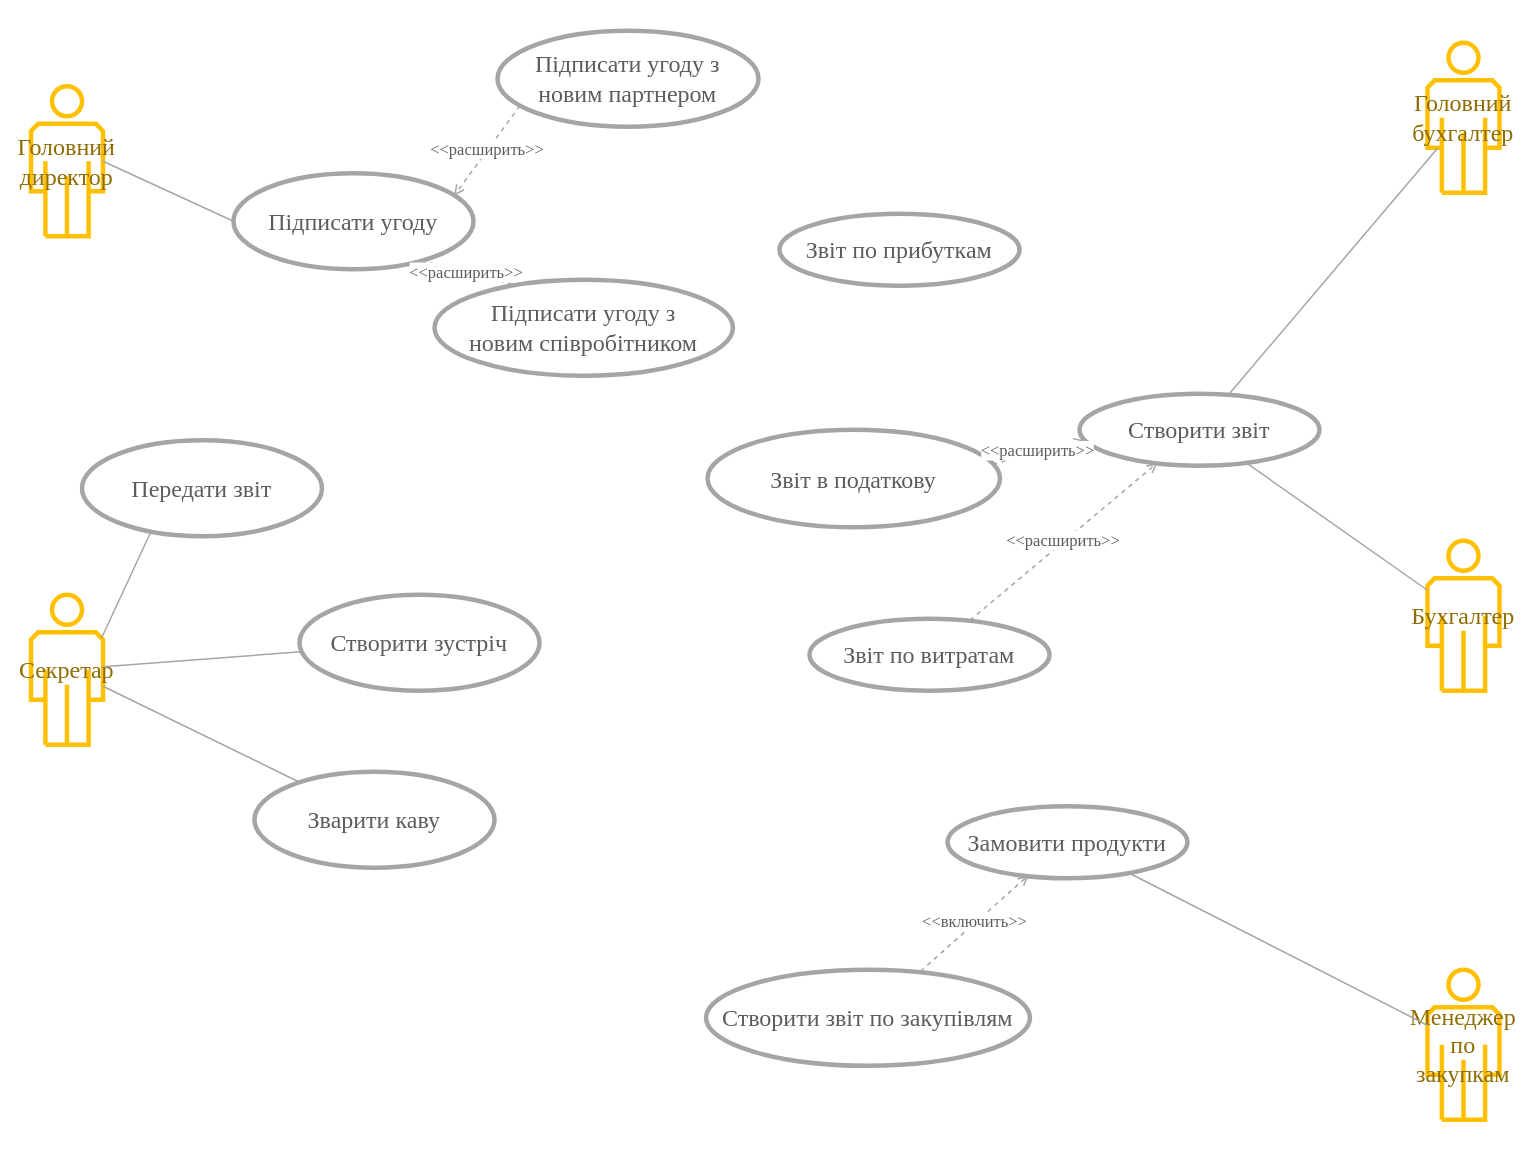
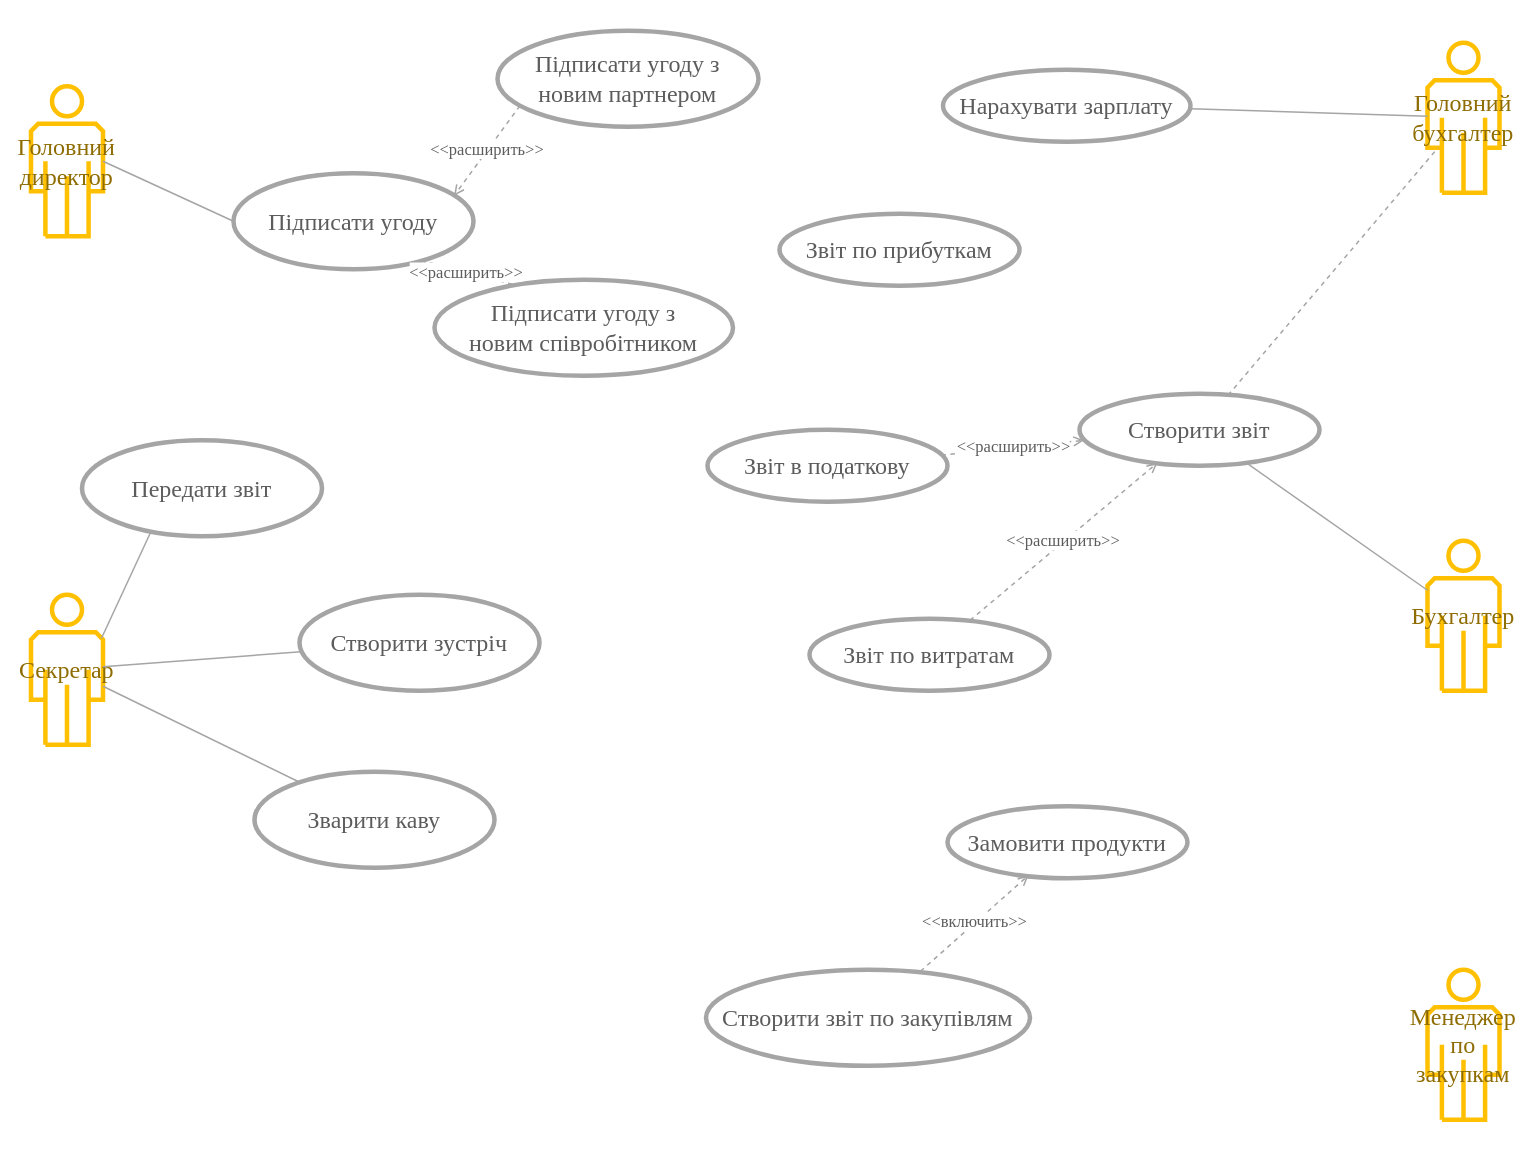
node "Нарахувати зарплату": added
edge "Нарахувати зарплату" -- "Головний бухгалтер": added
edge "Головний бухгалтер" -- "Створити звіт": style solid -> dashed
node "Звіт в податкову": size 293x98 -> 240x72
edge "Замовити продукти" -- "Менеджер по закупкам": removed
